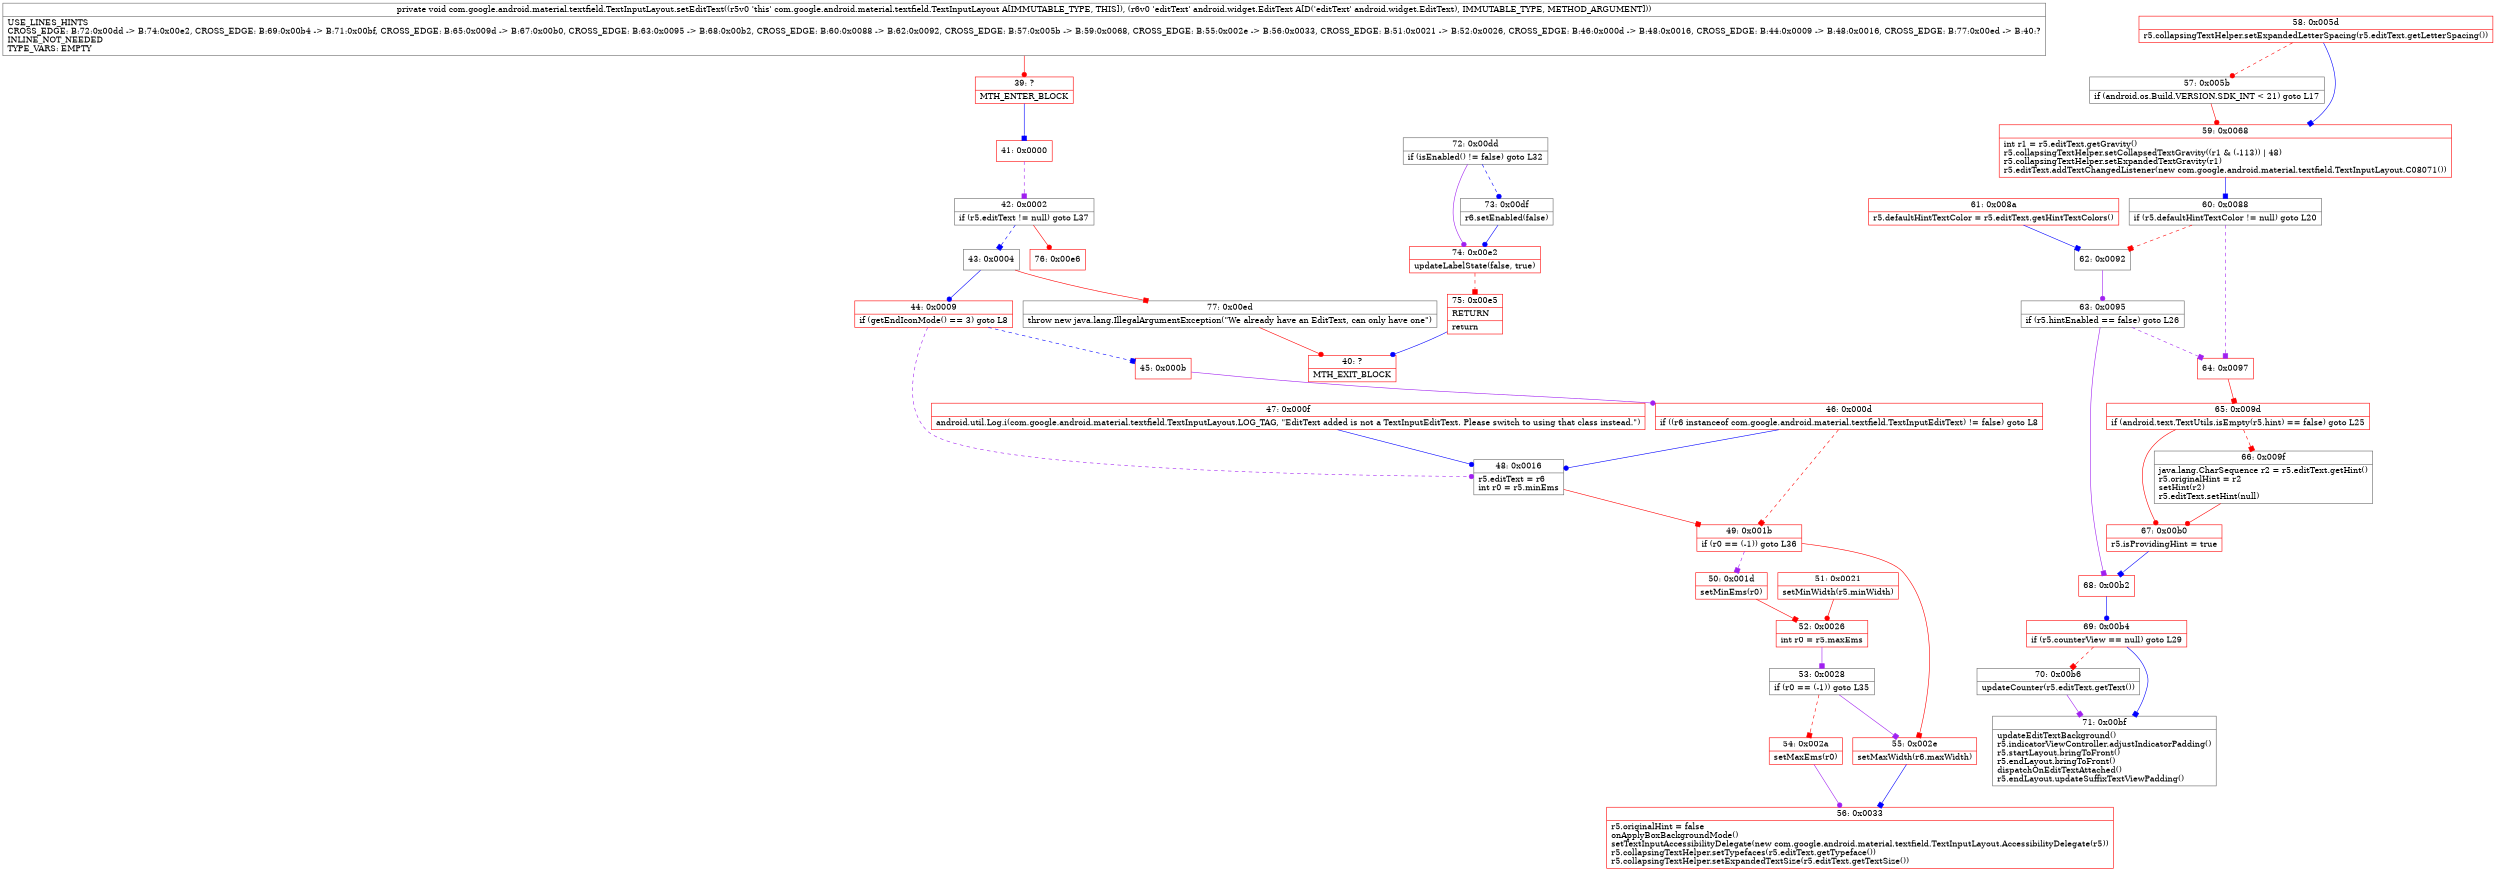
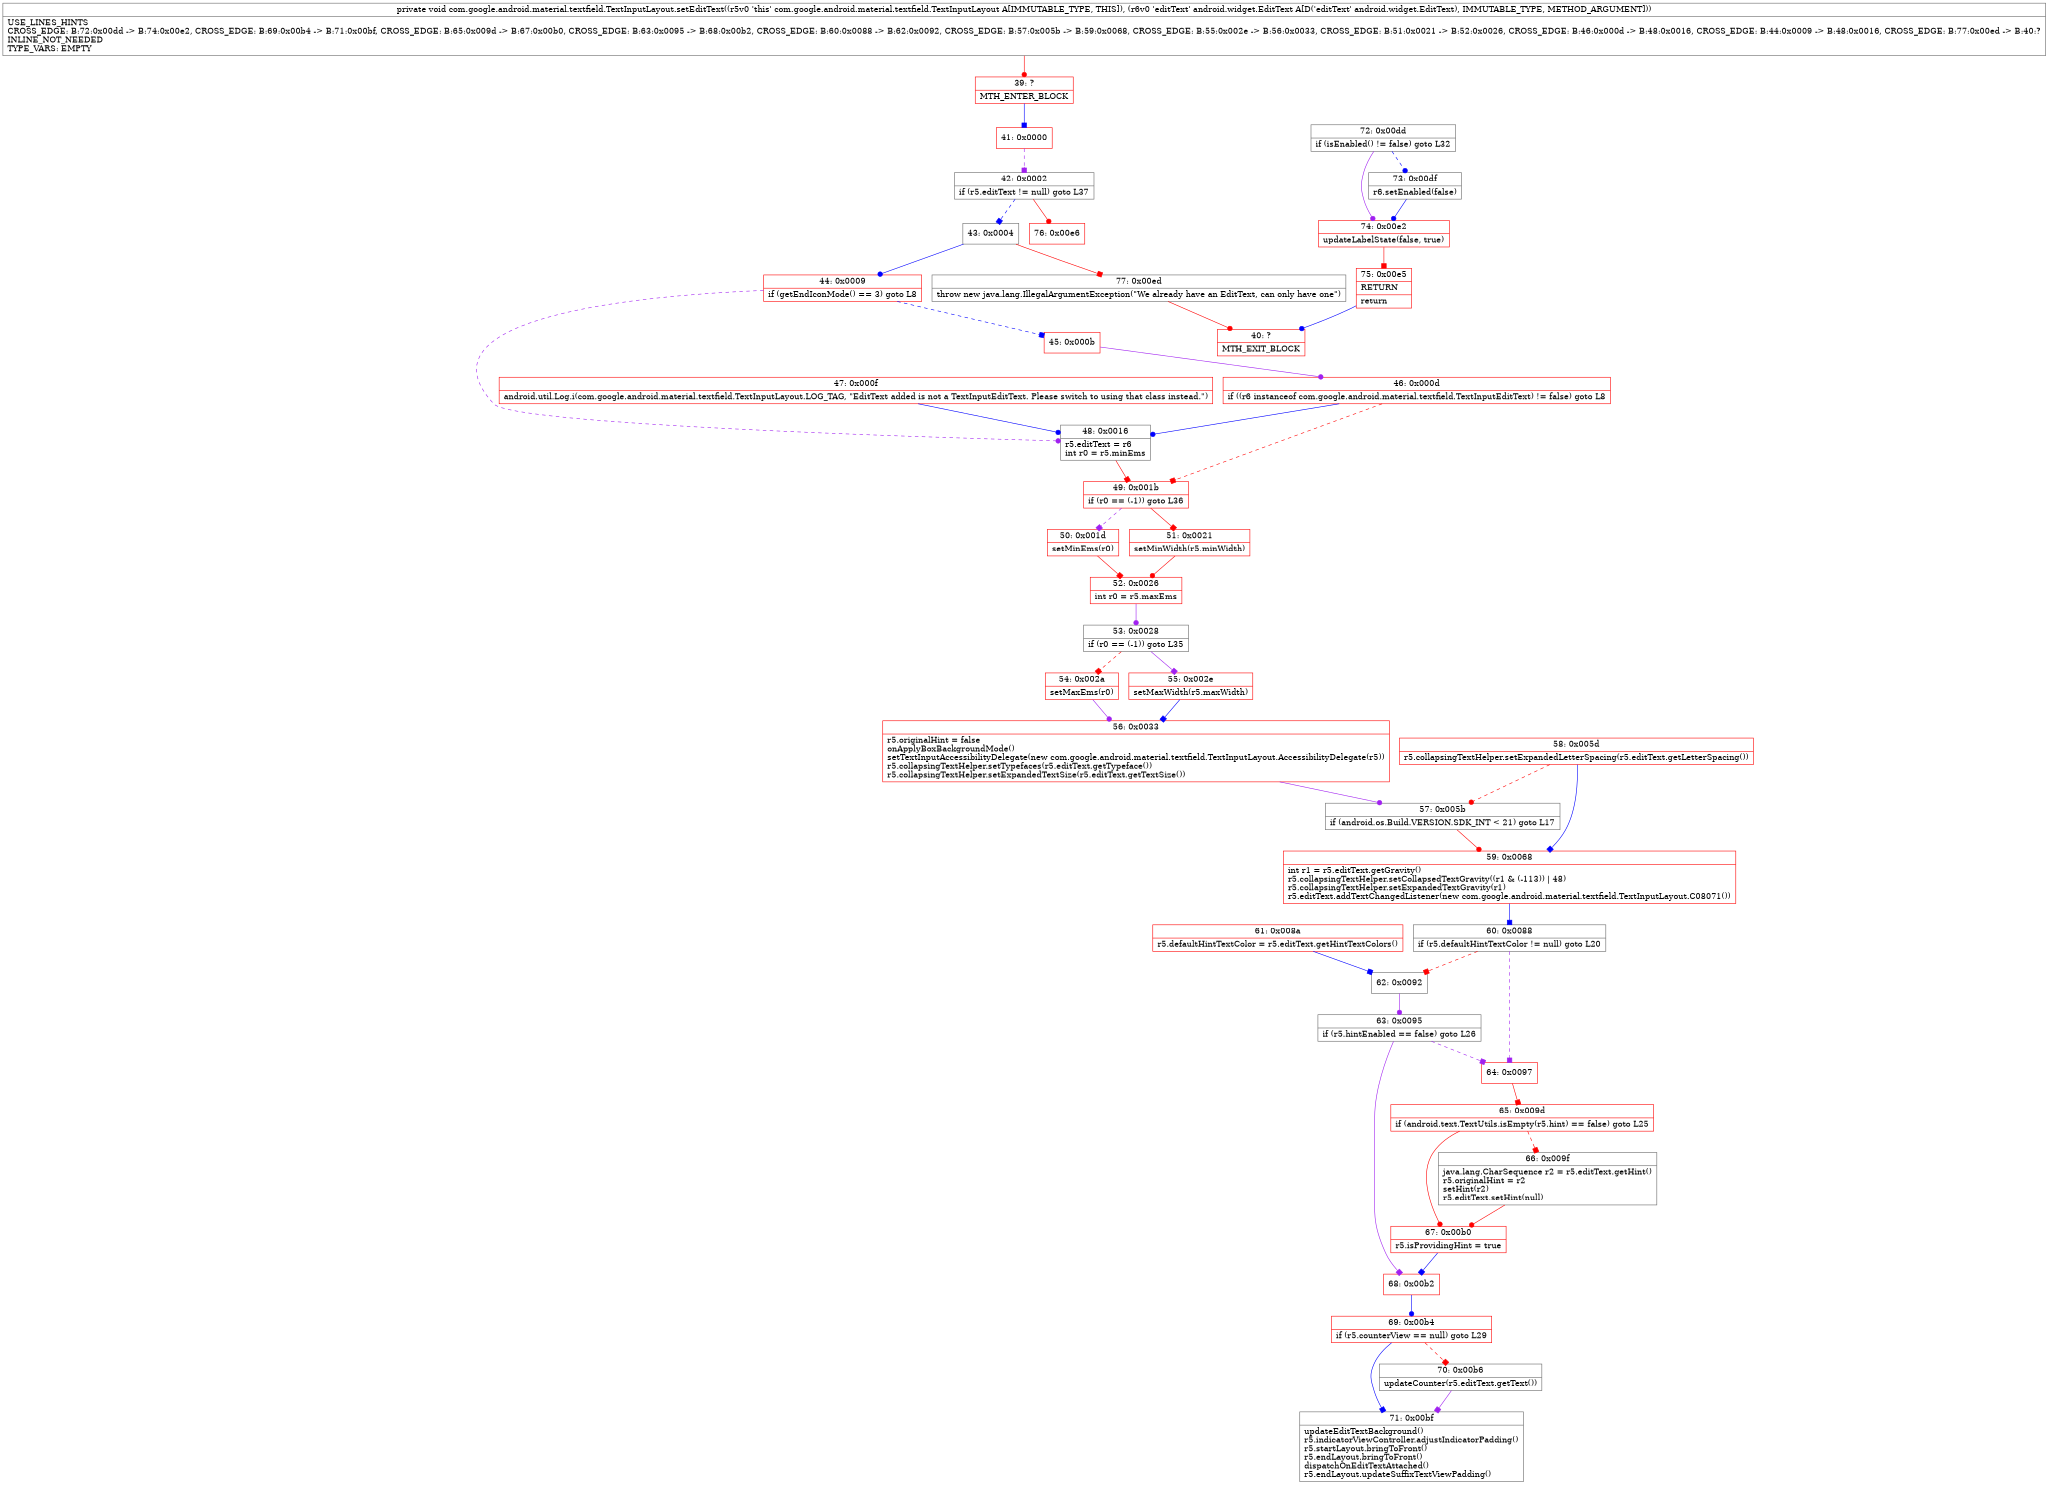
edge "74: 0x00e2" -> "75: 0x00e5": style dashed -> solid
edge "49: 0x001b" -> "55: 0x002e": now "49: 0x001b" -> "51: 0x0021"
edge "52: 0x0026" -> "53: 0x0028": arrowhead box -> dot
node "55: 0x002e": text "setMaxWidth(r6.maxWidth)" -> "setMaxWidth(r5.maxWidth)"
edge "56: 0x0033" -> "57: 0x005b": added
